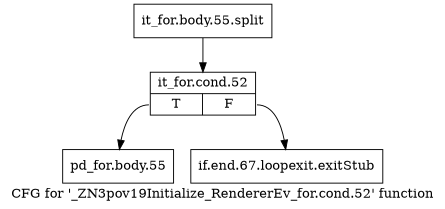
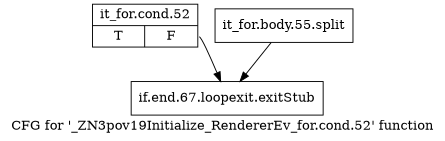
edge "it_for.body.55.split" -> "it_for.cond.52": now "it_for.body.55.split" -> "if.end.67.loopexit.exitStub"
node "pd_for.body.55": removed
